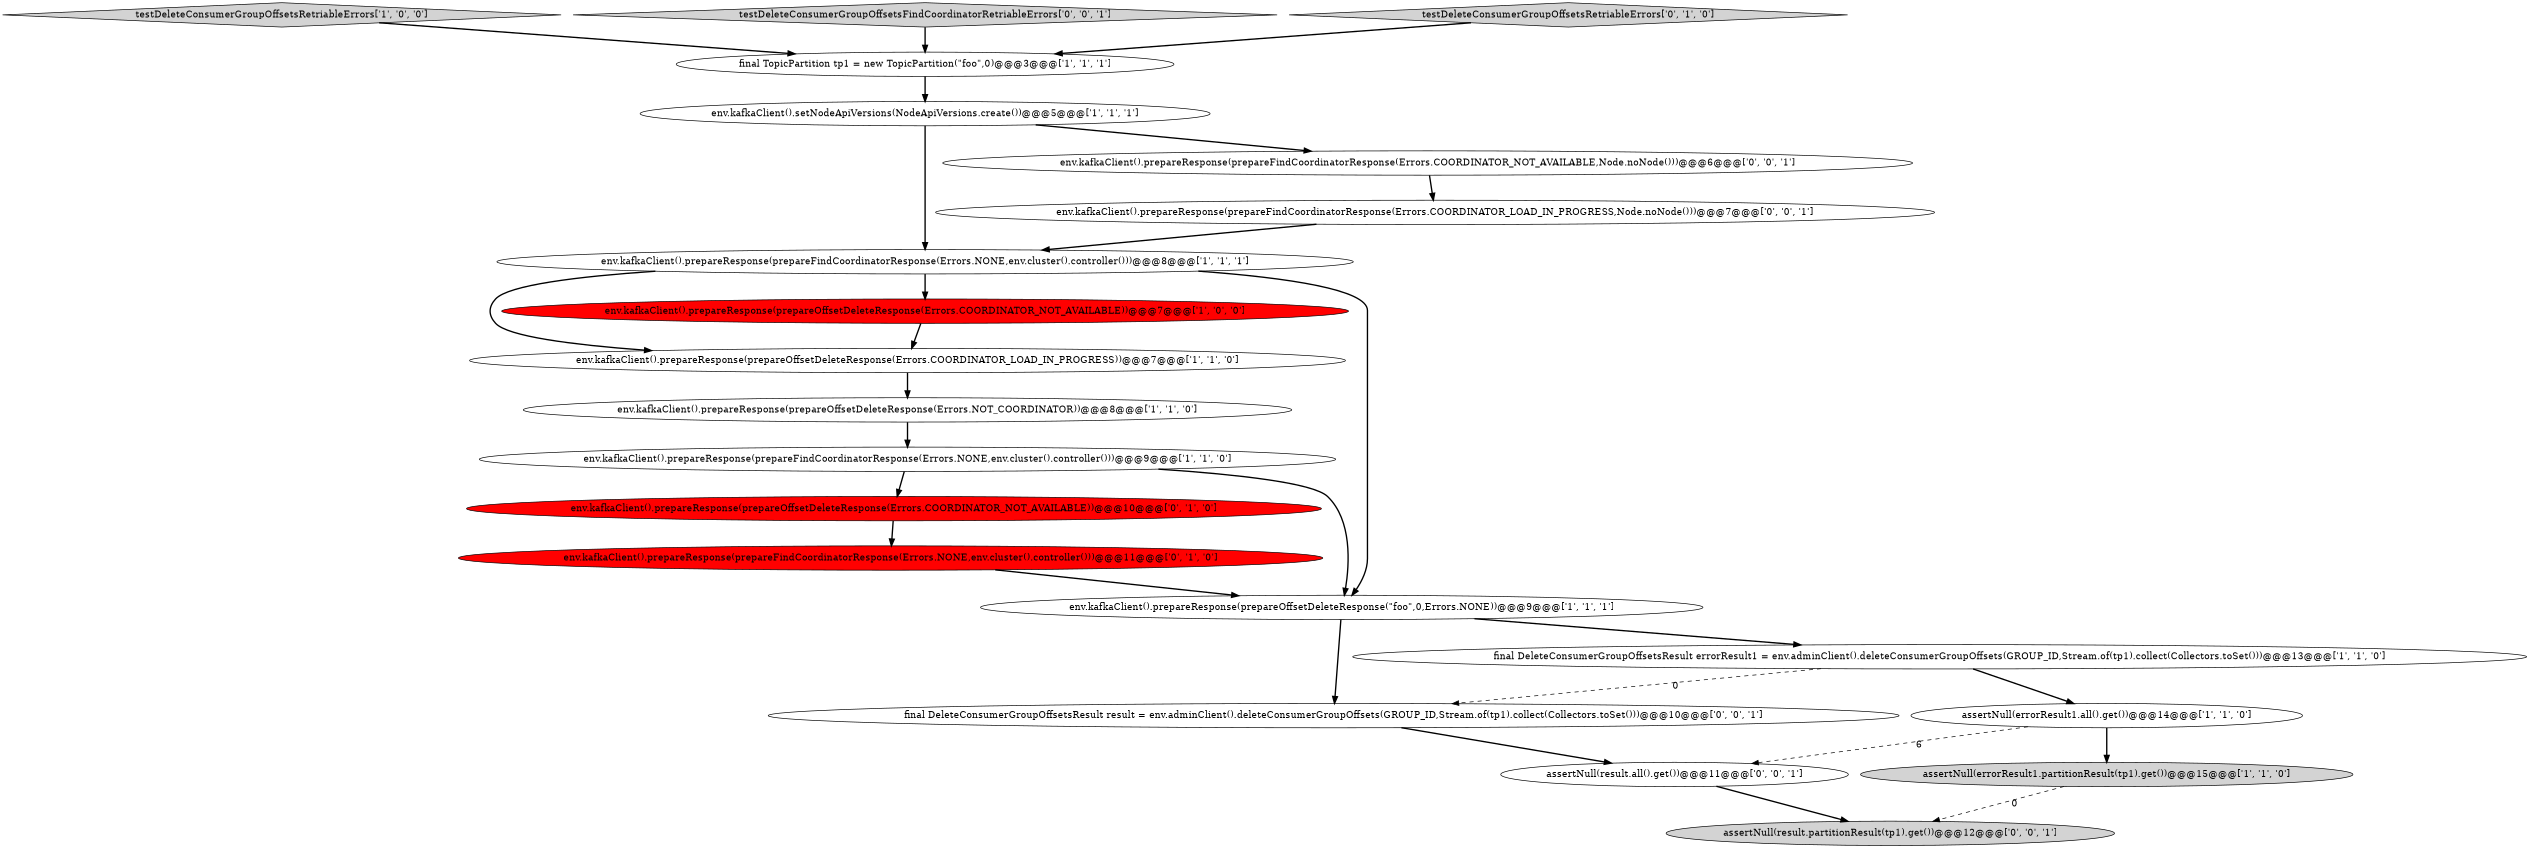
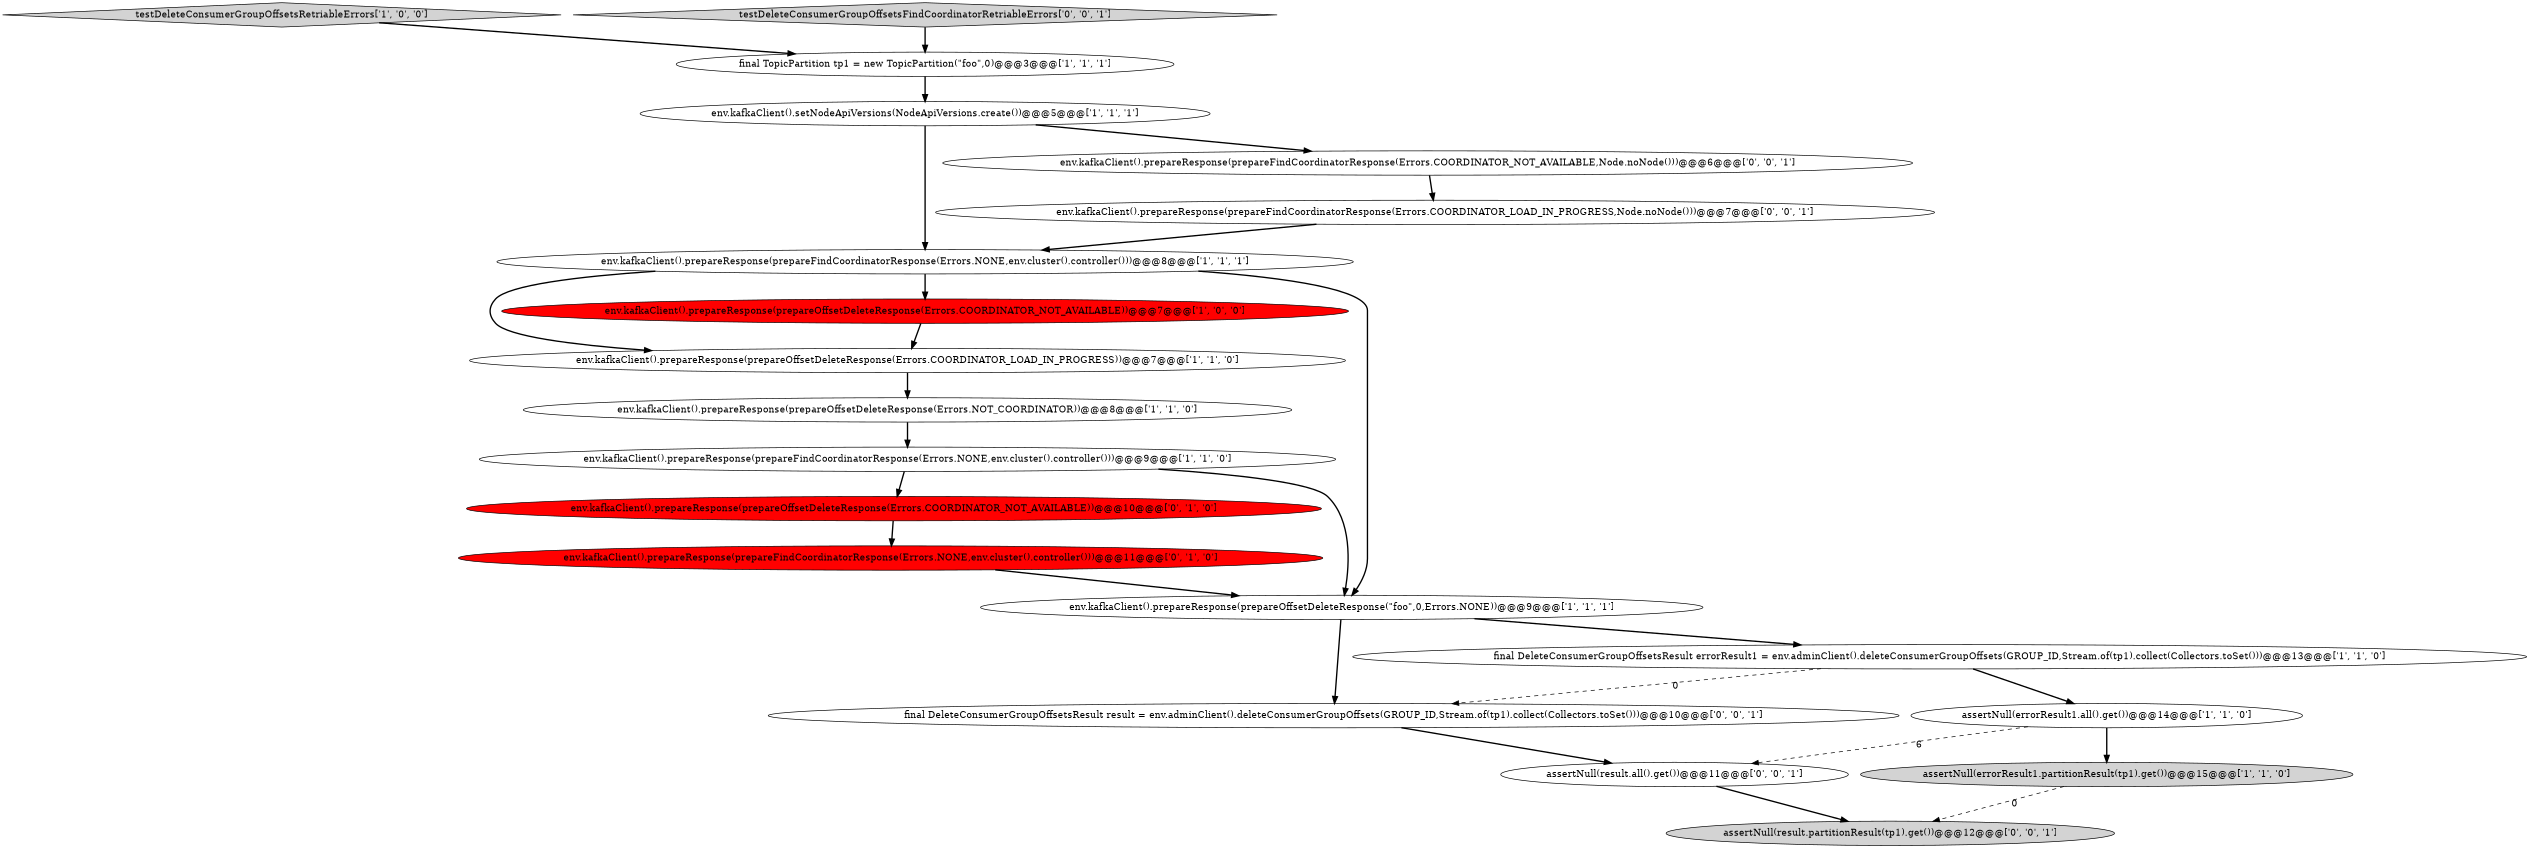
node "testDeleteConsumerGroupOffsetsRetriableErrors['0', '1', '0']": removed
